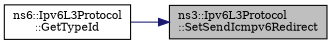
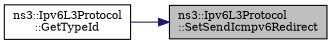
node "ns6::Ipv6L3Protocol ::GetTypeId": label "ns6::Ipv6L3Protocol ::GetTypeId" -> "ns3::Ipv6L3Protocol ::GetTypeId"
